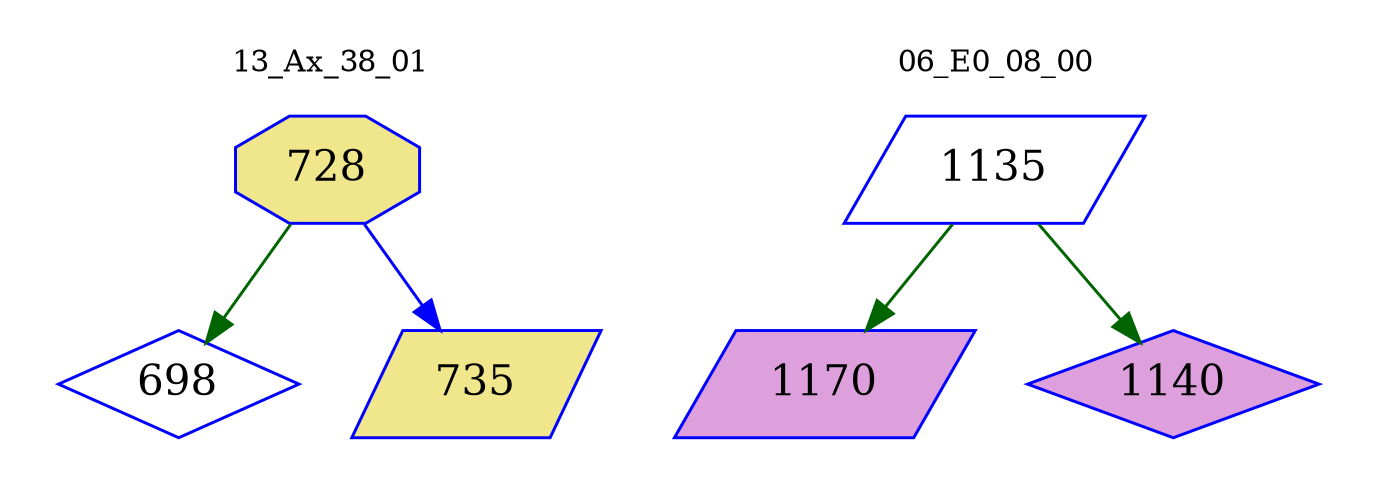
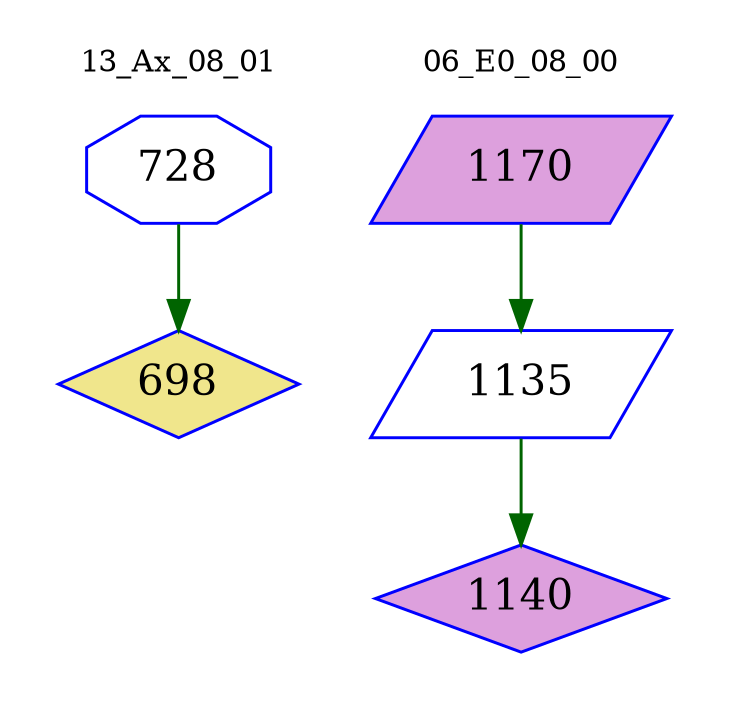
cluster "13_Ax_38_01": label "13_Ax_38_01" -> "13_Ax_08_01"
node "728": fillcolor khaki -> white
edge "1135" -> "1170": reversed
node "698": fillcolor white -> khaki
node "735": removed
